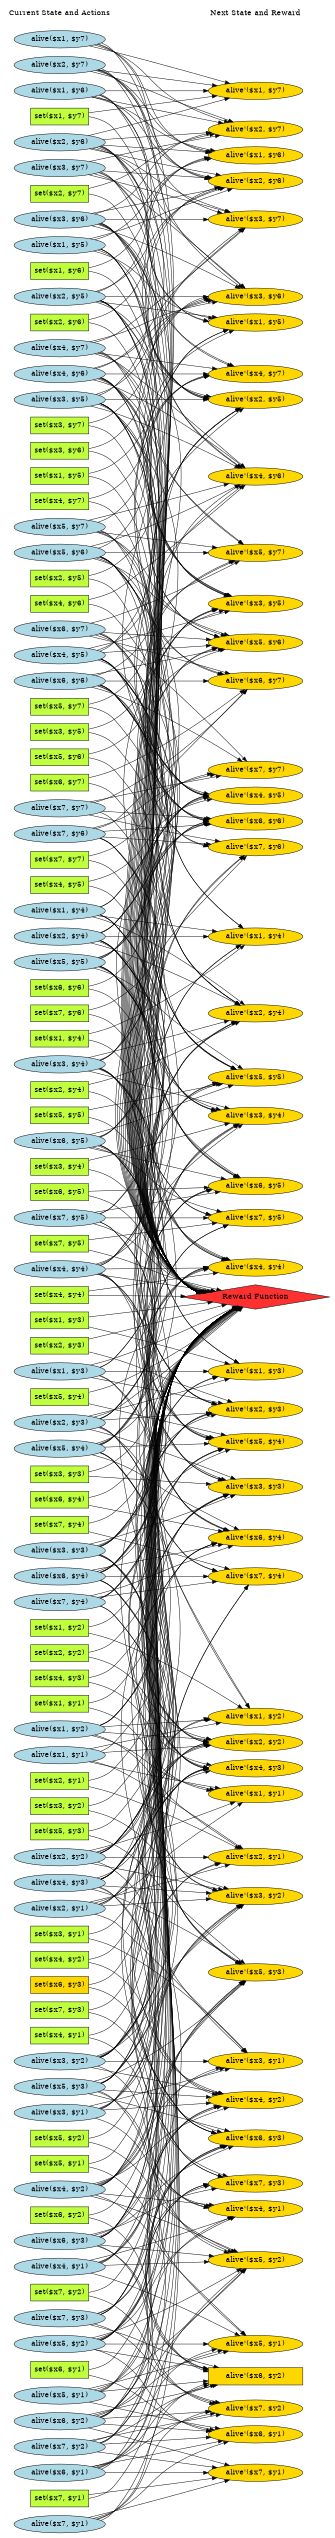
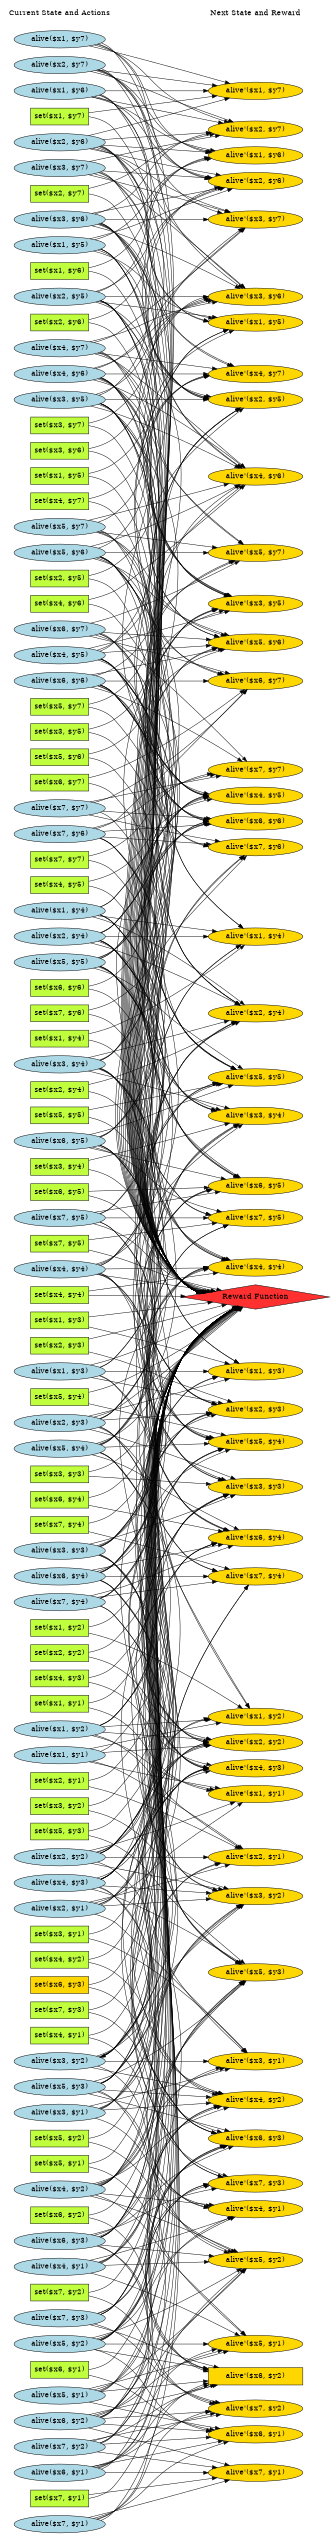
edge "alive($x3, $y2)" -> "Reward Function": reversed
